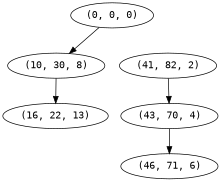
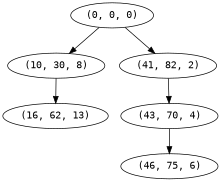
edge "(0, 0, 0)" -> "(41, 82, 2)": added
node "(16, 22, 13)": label "(16, 22, 13)" -> "(16, 62, 13)"
node "(46, 71, 6)": label "(46, 71, 6)" -> "(46, 75, 6)"
